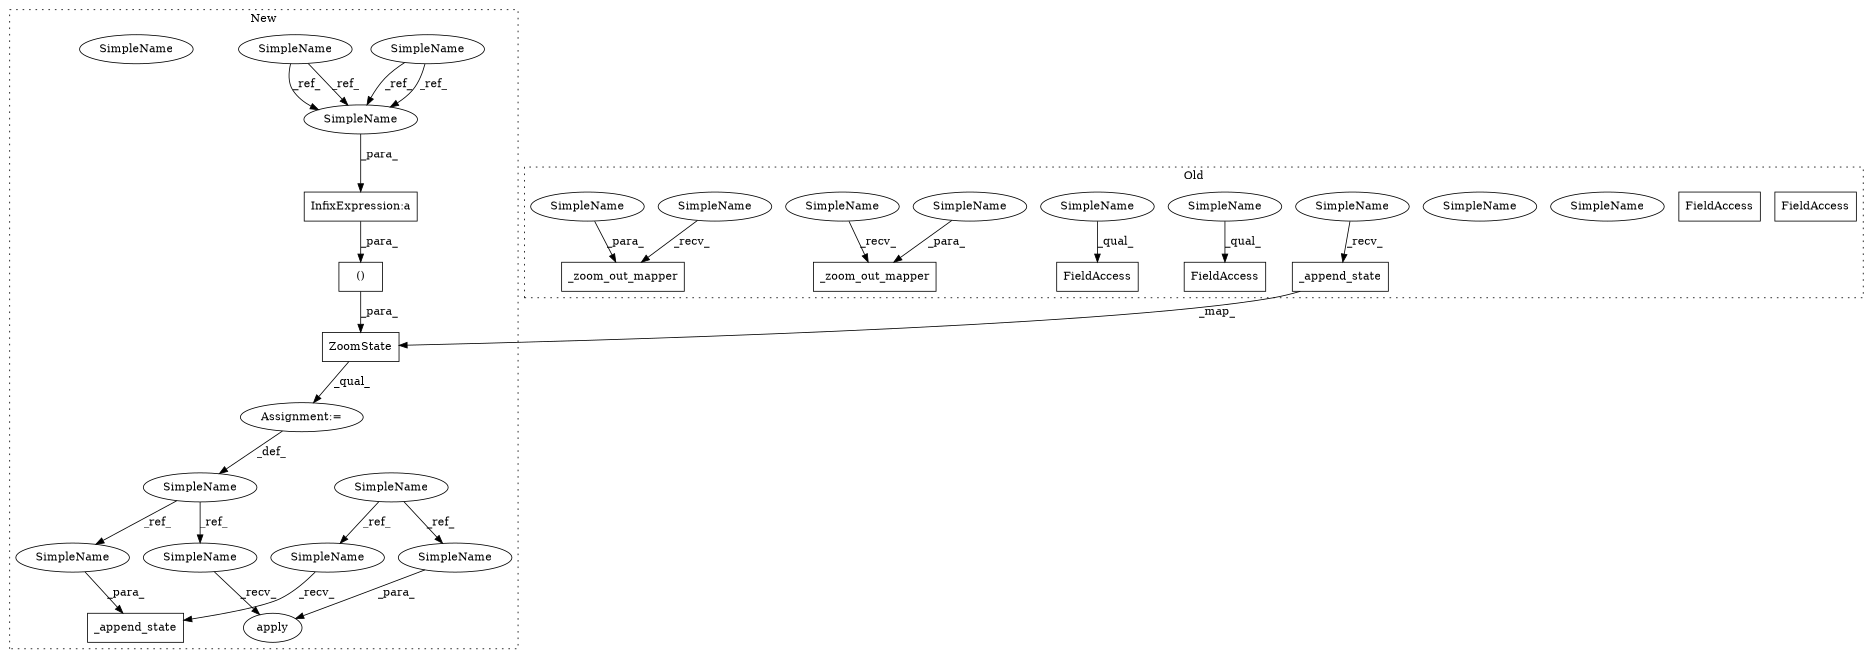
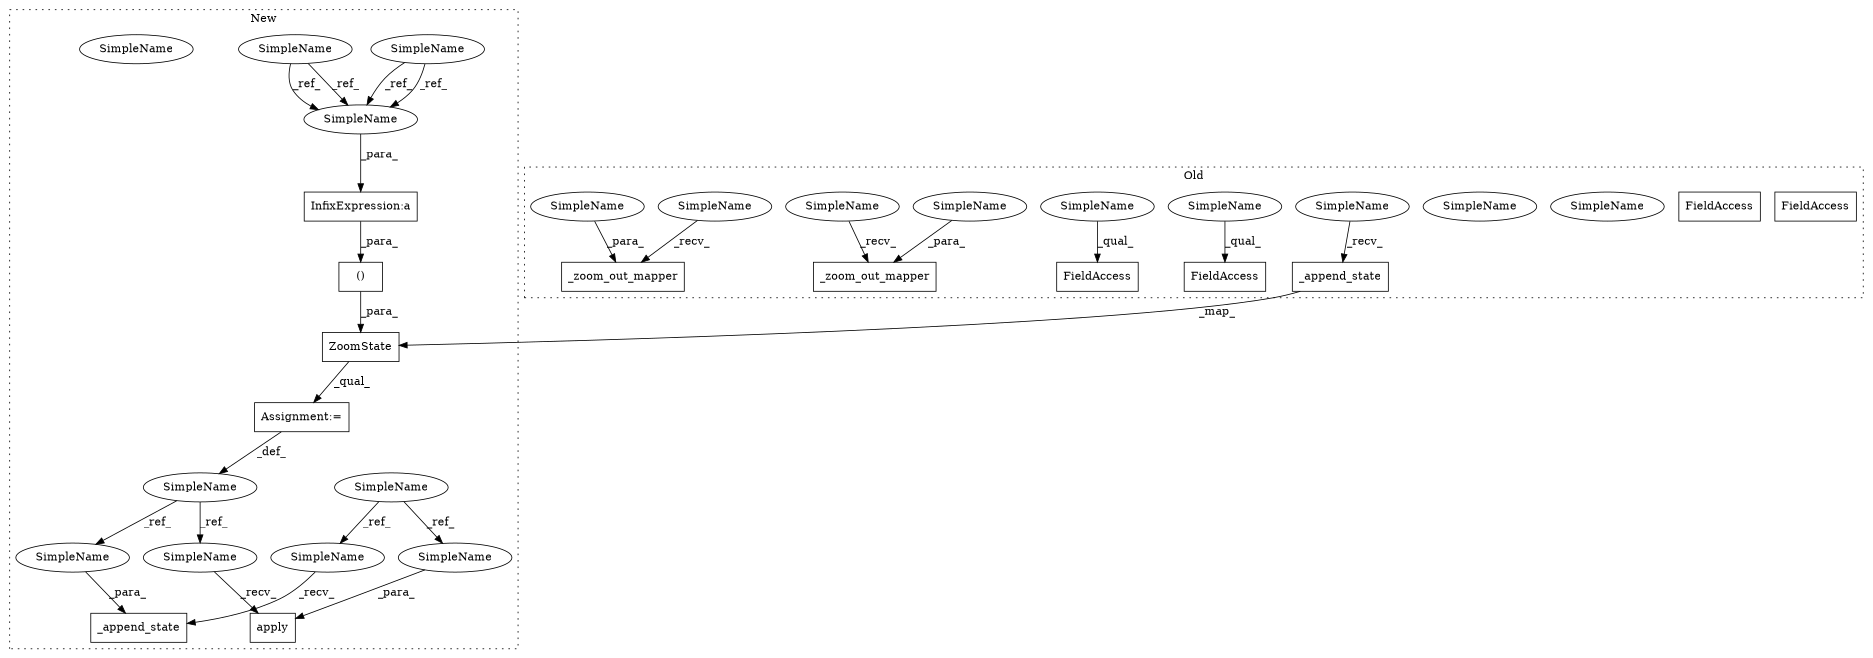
node "Assignment:=": shape ellipse -> box
node "apply": shape ellipse -> box
